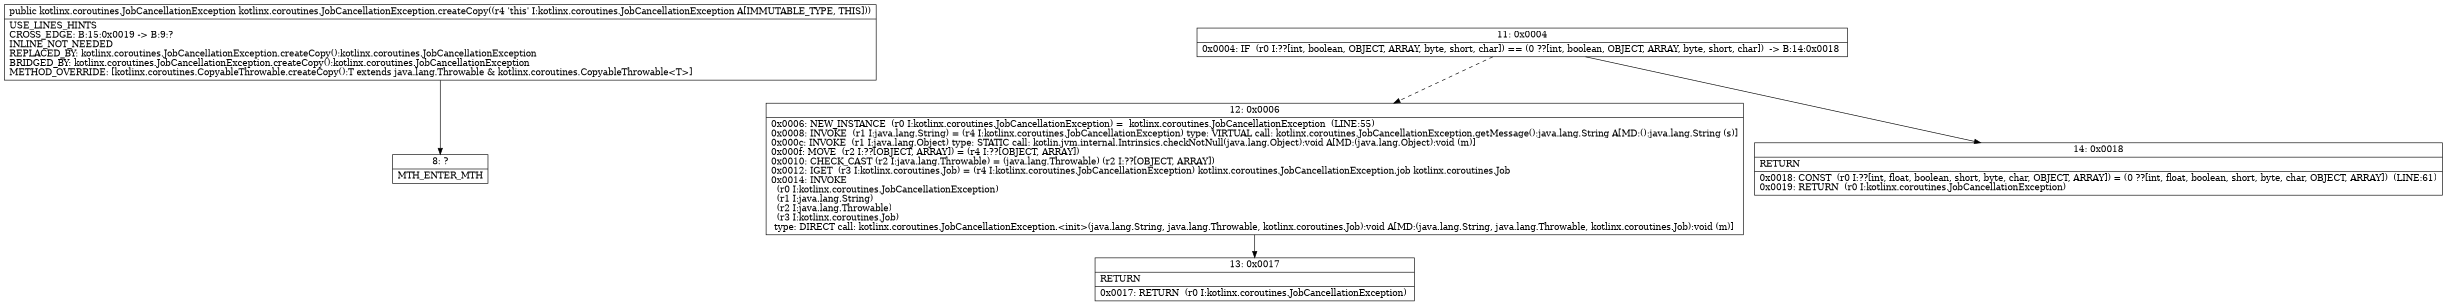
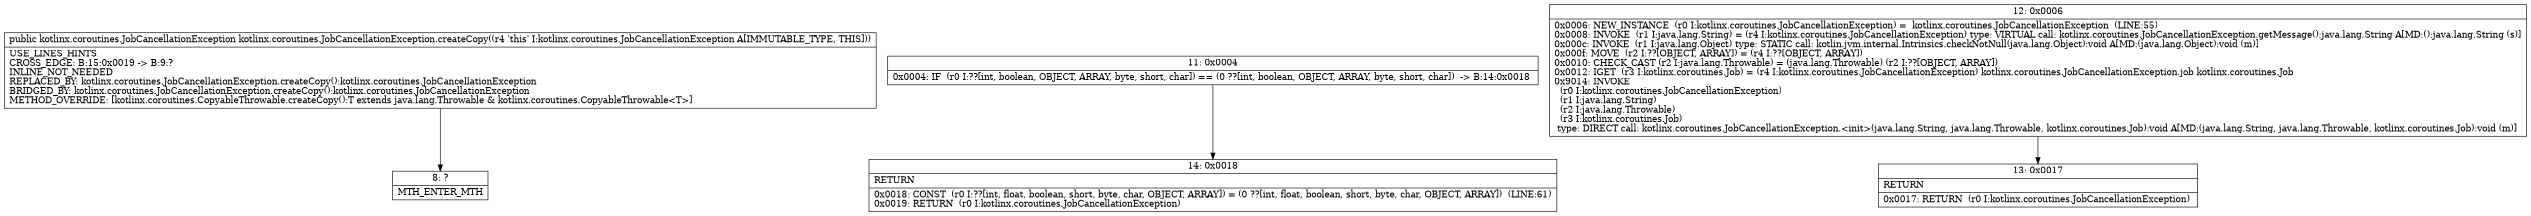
edge "11: 0x0004" -> "12: 0x0006": removed
node "12: 0x0006": text "0x0014: INVOKE" -> "0x9014: INVOKE"
